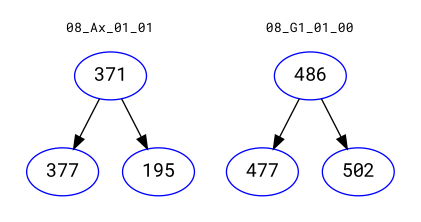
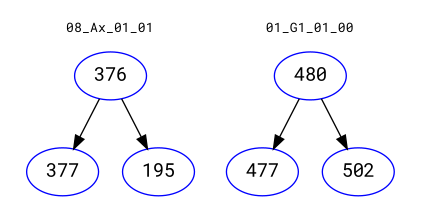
cluster "08_G1_01_00": label "08_G1_01_00" -> "01_G1_01_00"
node "371": label "371" -> "376"
node "486": label "486" -> "480"
